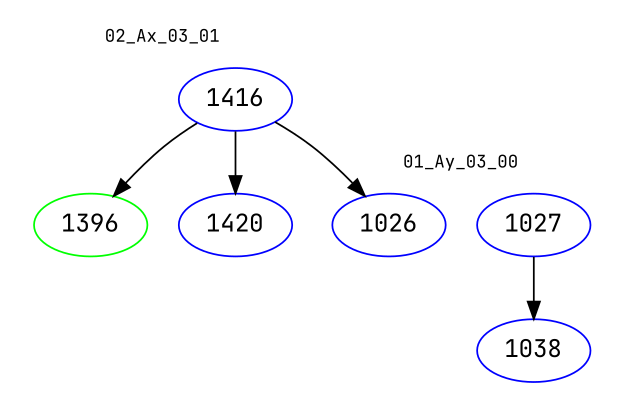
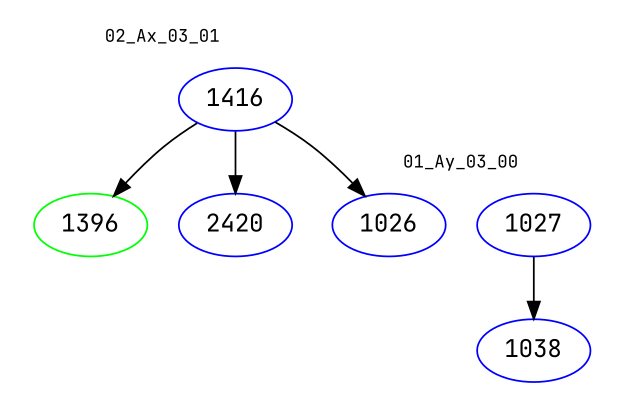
node "1420": label "1420" -> "2420"
